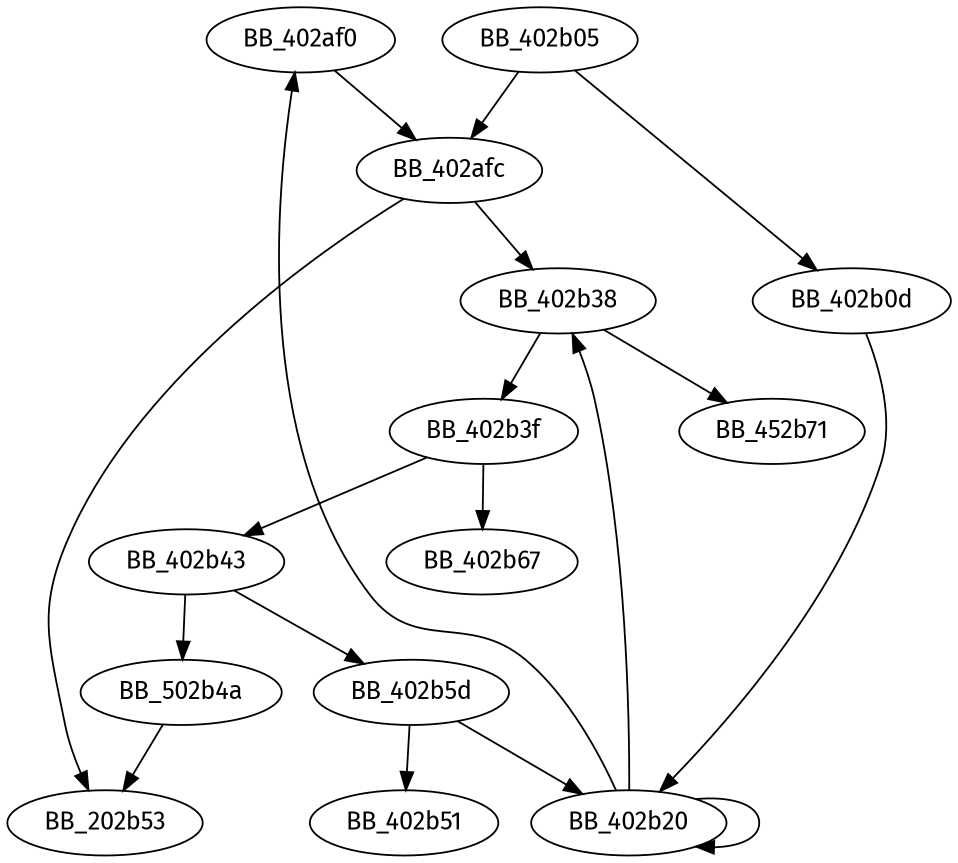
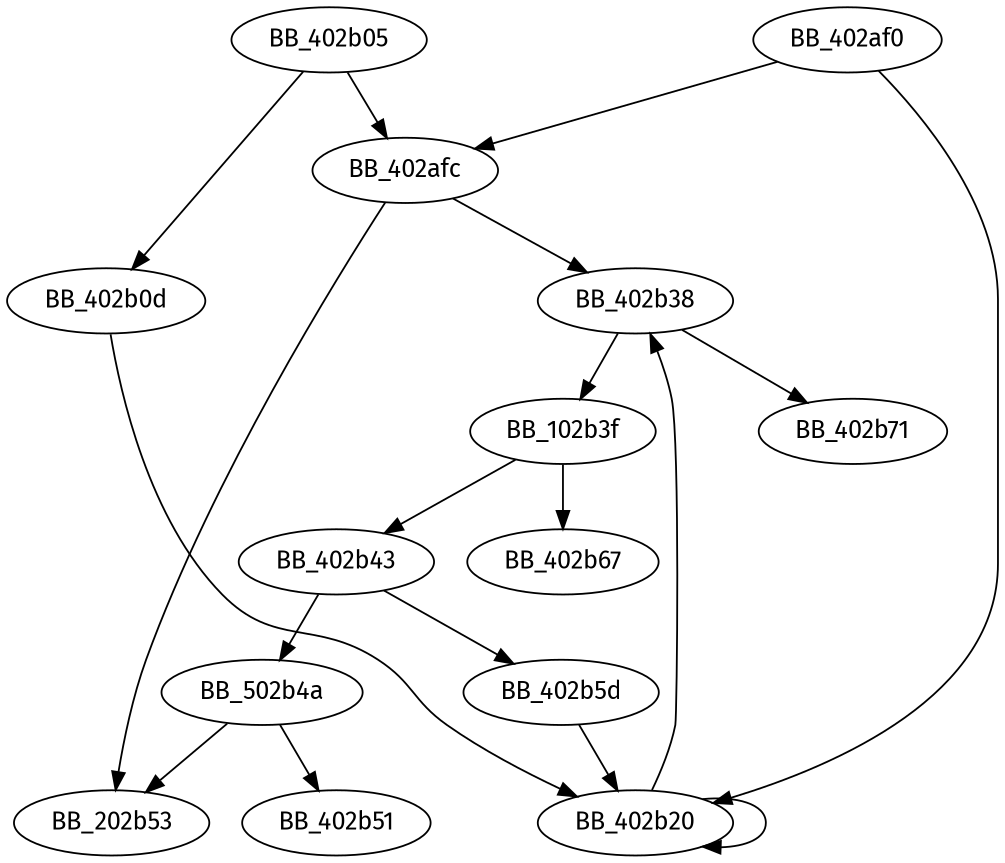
node "BB_402b3f": label "BB_402b3f" -> "BB_102b3f"
node "BB_452b71": label "BB_452b71" -> "BB_402b71"
edge "BB_402b20" -> "BB_402af0": reversed
edge "BB_402b5d" -> "BB_402b51": now "BB_502b4a" -> "BB_402b51"
